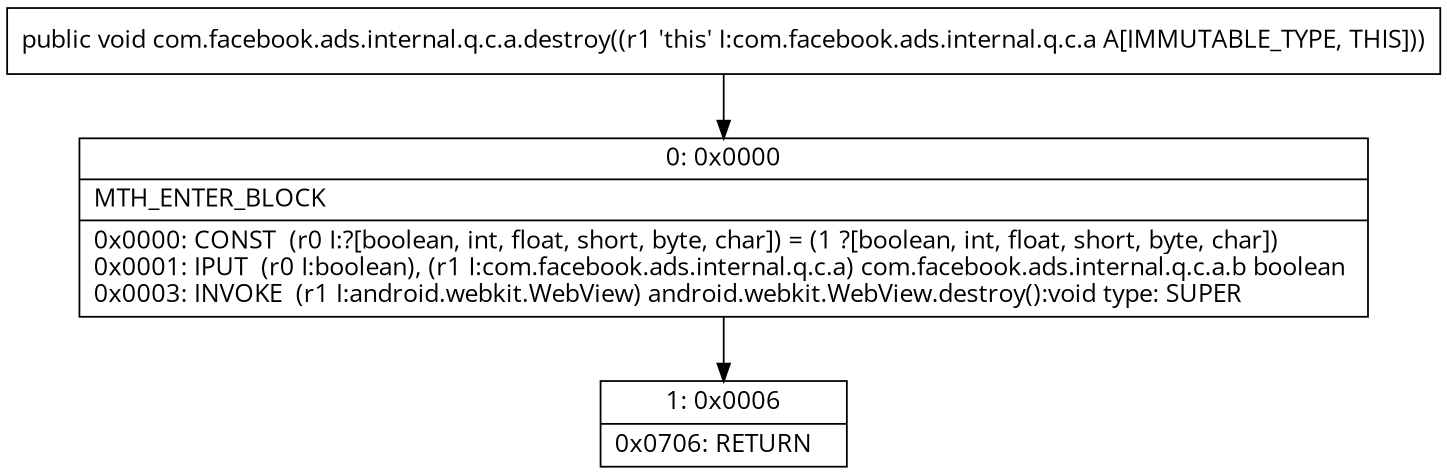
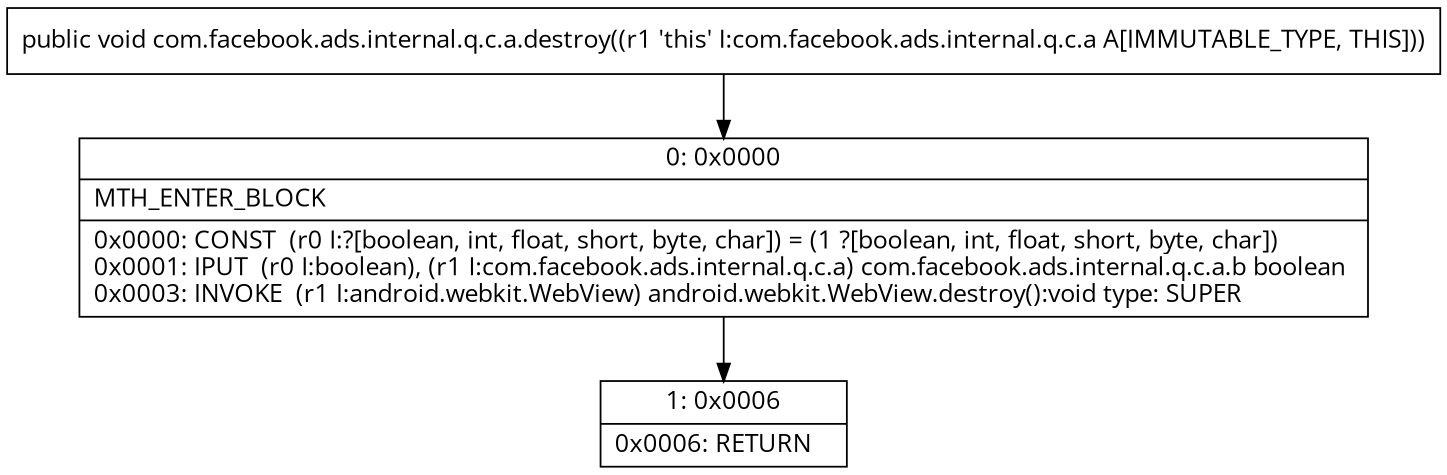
node "1: 0x0006": text "0x0706: RETURN" -> "0x0006: RETURN"
